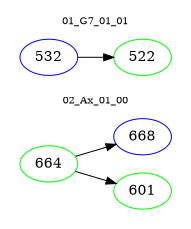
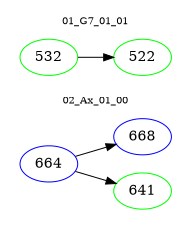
node "532": color blue -> green
node "664": color green -> blue
node "601": label "601" -> "641"
